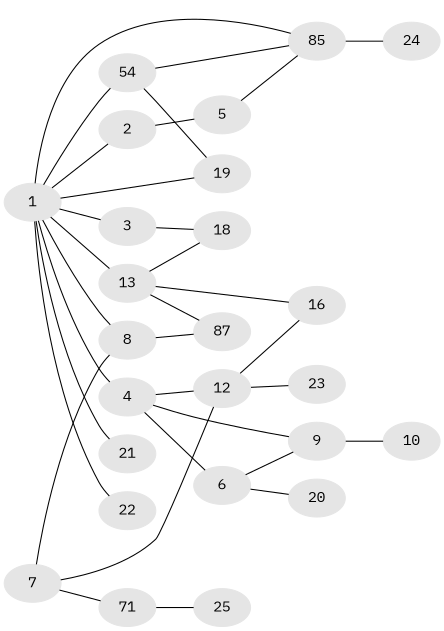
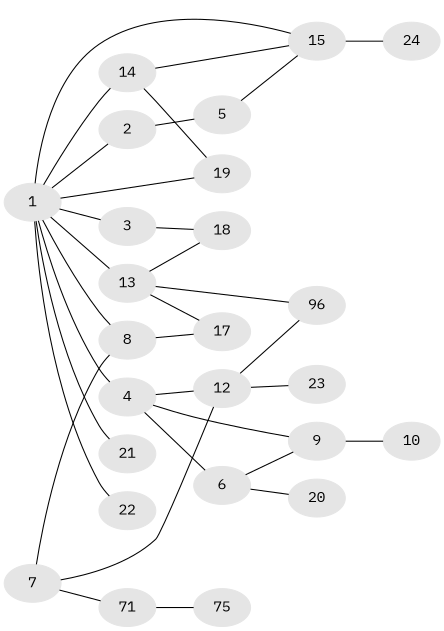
node "85": label "85" -> "15"
node "54": label "54" -> "14"
node "16": label "16" -> "96"
node "87": label "87" -> "17"
node "25": label "25" -> "75"
